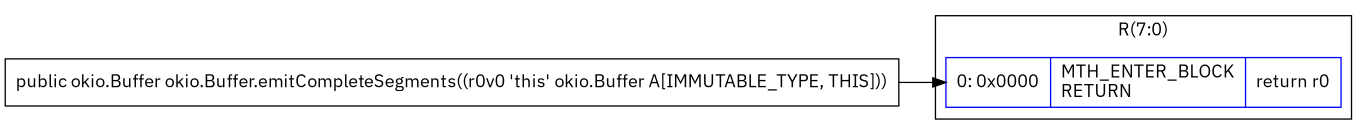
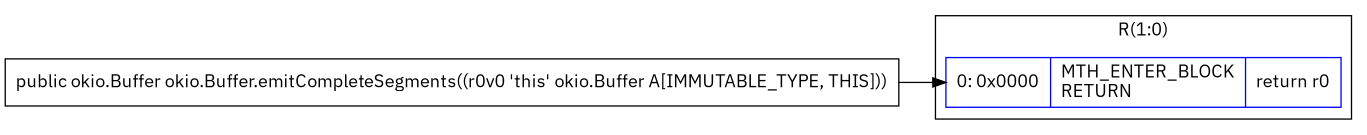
cluster "R(7:0)": label "R(7:0)" -> "R(1:0)"
